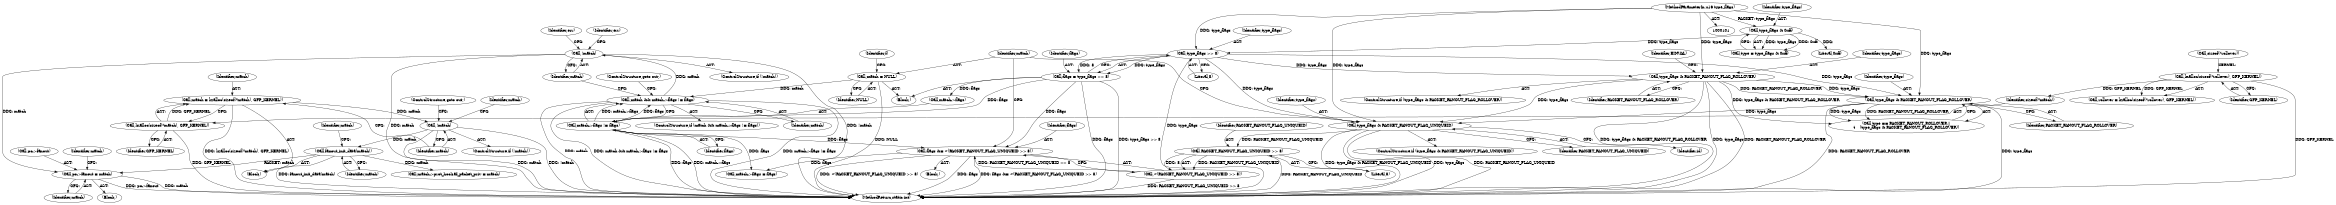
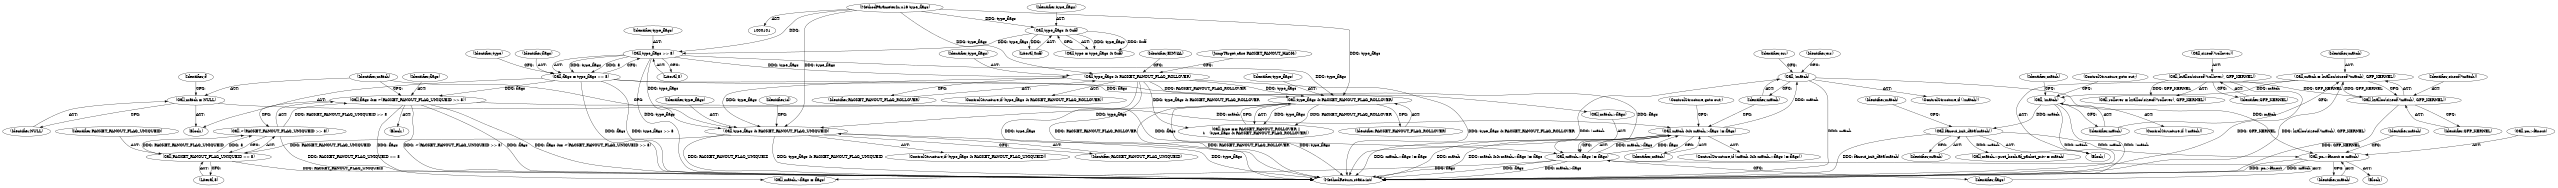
edge "(MethodParameterIn,u16 type_flags)" -> "(Call,type_flags & 0xff)": label "PACKET: type_flags" -> "DDG: type_flags"
edge "(MethodParameterIn,u16 type_flags)" -> "(Call,type_flags >> 8)": label "DDG: type_flags" -> "DDG: "
edge "(Literal,0xff)" -> "(Call,type_flags & 0xff)": added, label "AST:"
node "(Identifier,type)": added
node "(JumpTarget,case PACKET_FANOUT_HASH:)": added
edge "(Call,sizeof(*rollover))" -> "(Call,kzalloc(sizeof(*rollover), GFP_KERNEL))": label "KERNEL: " -> "AST: "
edge "(Call,kzalloc(sizeof(*rollover), GFP_KERNEL))" -> "(Identifier,sizeof(*match))": now "(Call,kzalloc(sizeof(*rollover), GFP_KERNEL))" -> "(Call,kzalloc(sizeof(*match), GFP_KERNEL))"
edge "(Call,match->flags != flags)" -> "(Call,flags &= ~(PACKET_FANOUT_FLAG_UNIQUEID >> 8))": reversed
edge "(Call,type_flags & PACKET_FANOUT_FLAG_UNIQUEID)" -> "(Identifier,id)": reversed
edge "(Call,~(PACKET_FANOUT_FLAG_UNIQUEID >> 8))" -> "(Call,PACKET_FANOUT_FLAG_UNIQUEID >> 8)": added, label "CFG:"
edge "(Call,match = NULL)" -> "(MethodReturn,static int)": removed, label "DDG: NULL"
edge "(Call,fanout_init_data(match))" -> "(Call,po->fanout = match)": label "PACKET: match" -> "DDG: match"
